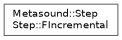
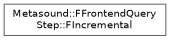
node "Metasound::Step Step::FIncremental": label "Metasound::Step Step::FIncremental" -> "Metasound::FFrontendQuery Step::FIncremental"
